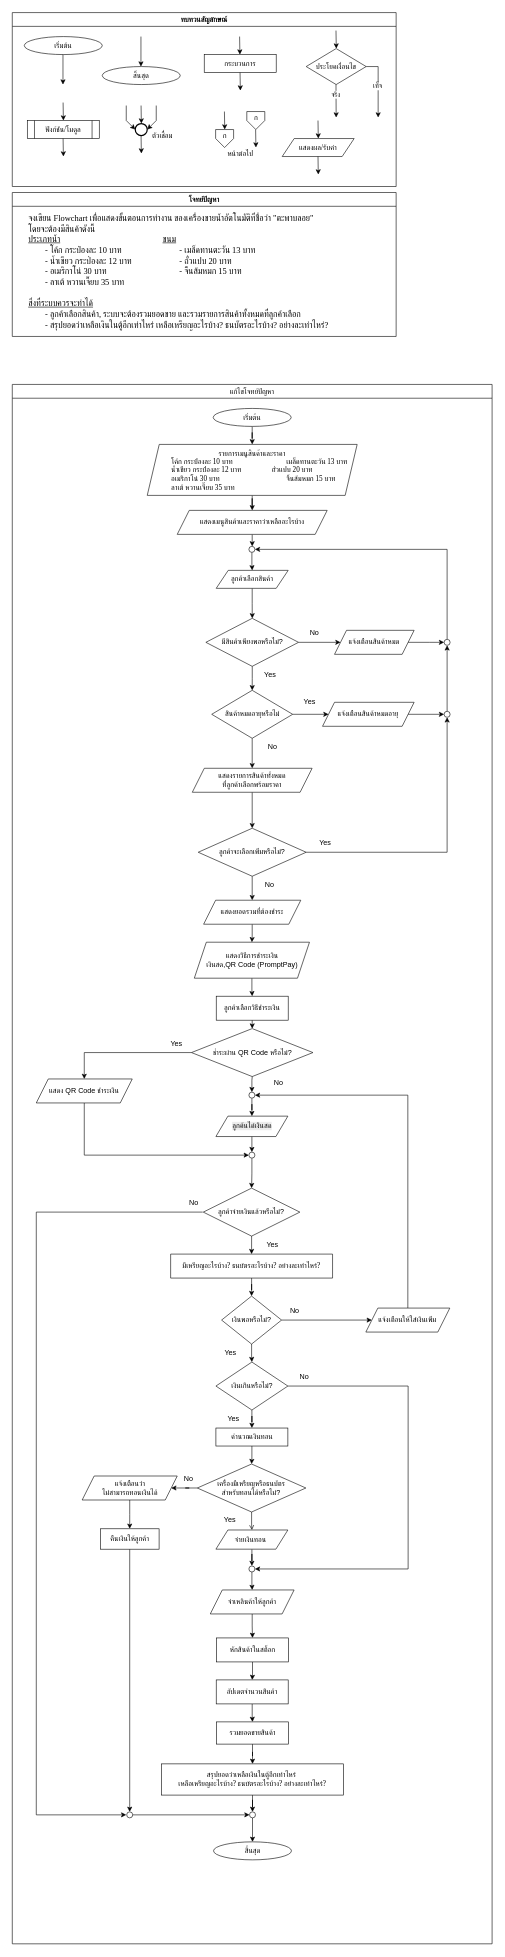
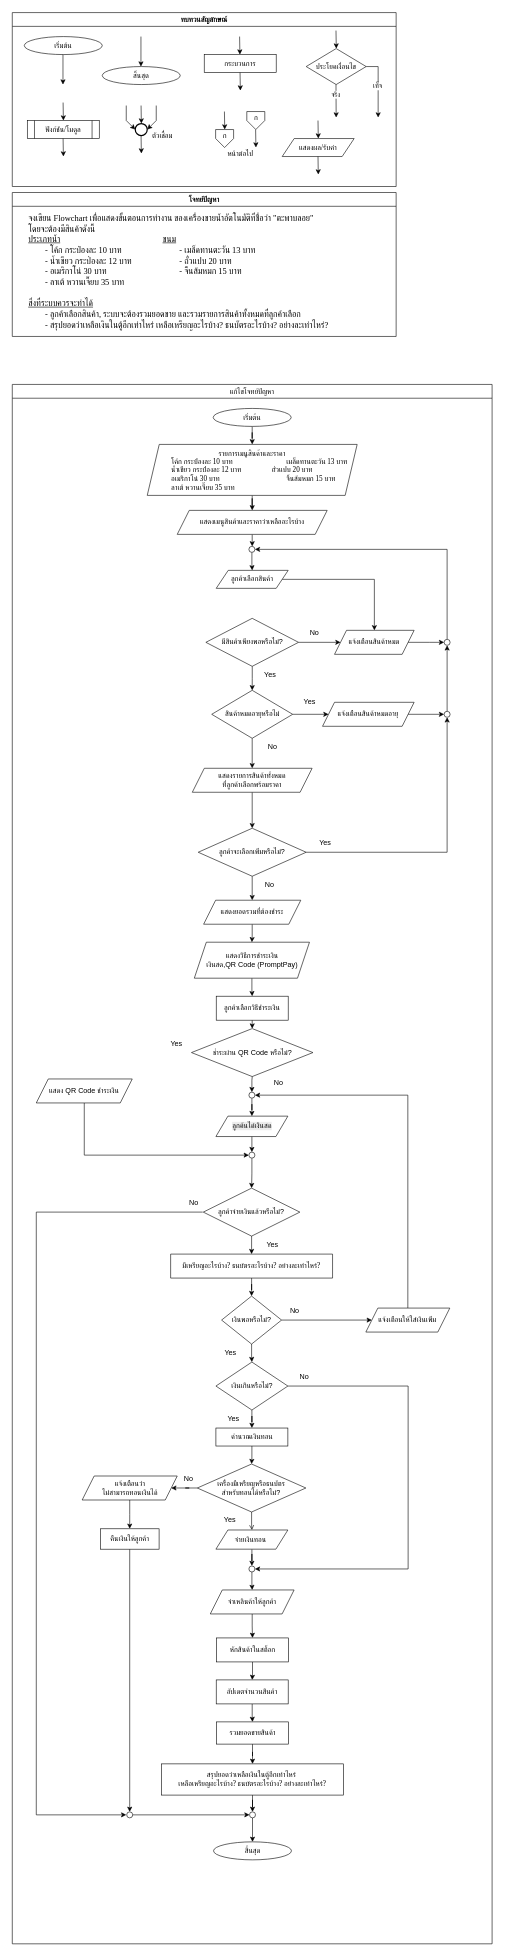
edge "ลูกค้าเลือกสินค้า" -> "มีสินค้าเพียงพอหรือไม่?": now "ลูกค้าเลือกสินค้า" -> "แจ้งเตือนสินค้าหมด"
edge "ชำระผ่าน QR Code หรือไม่?" -> "แสดง QR Code ชำระเงิน": removed
